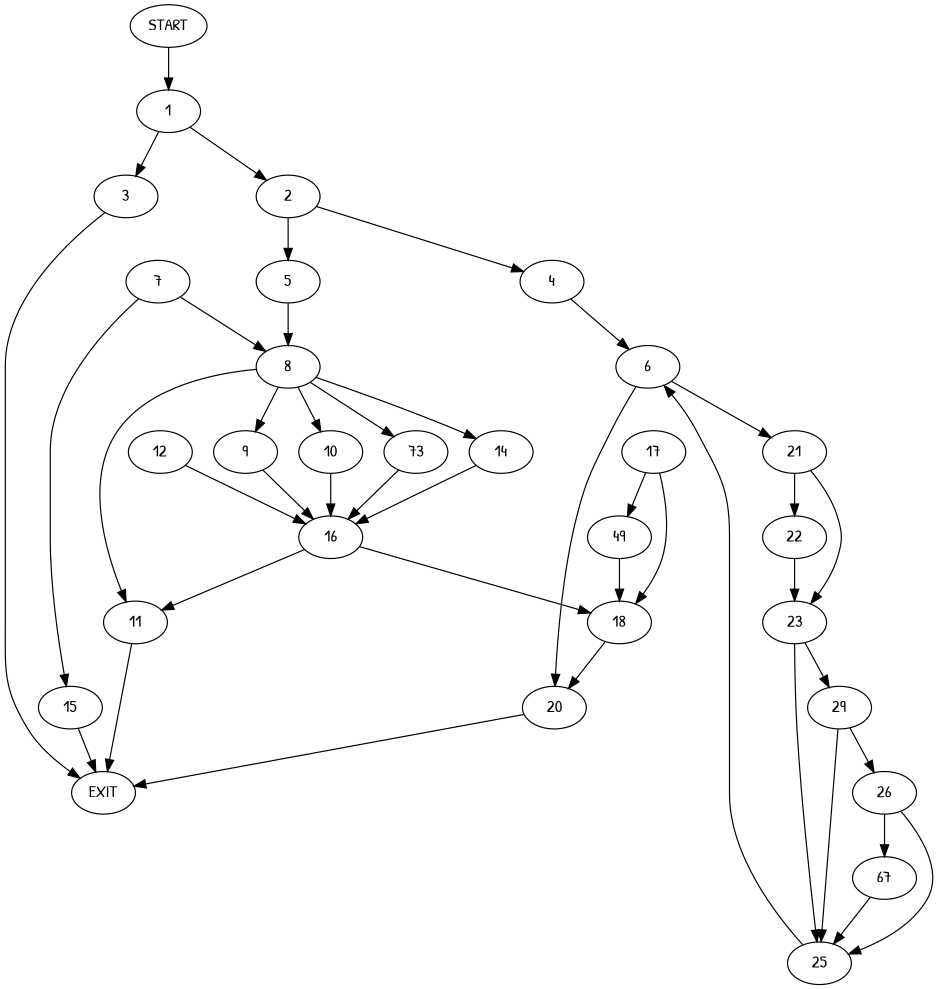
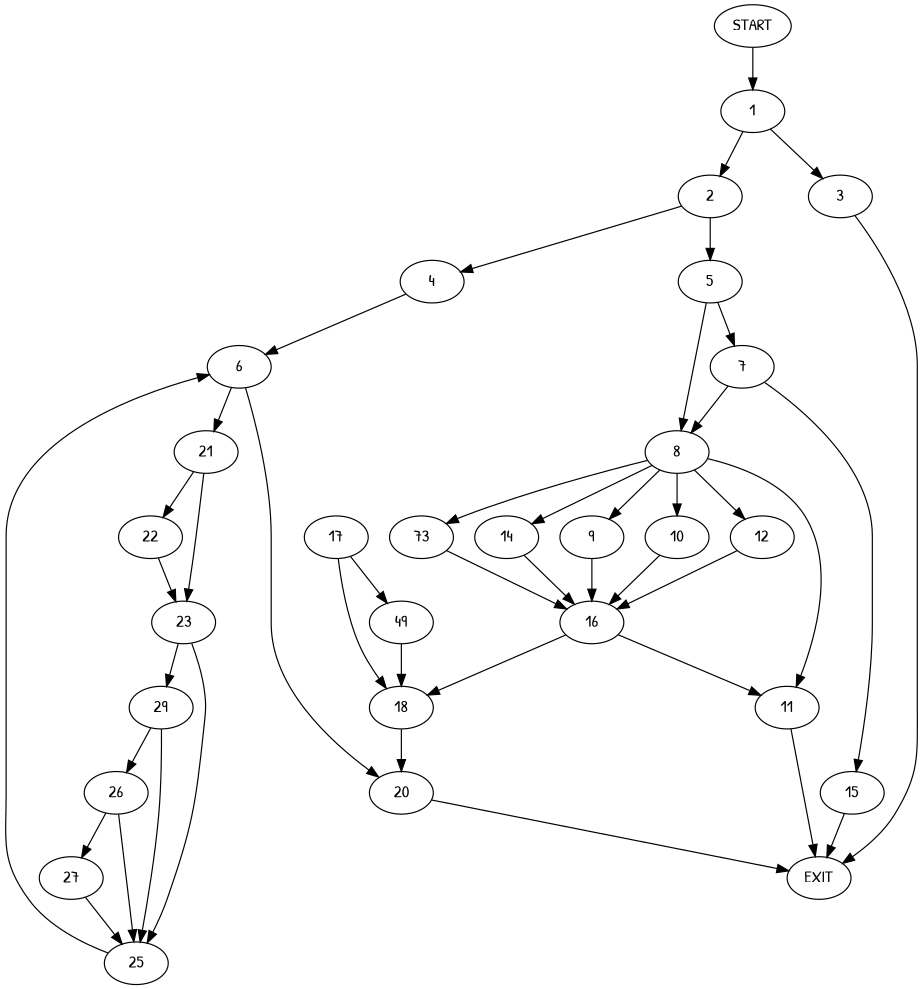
edge "5" -> "7": added
edge "8" -> "12": added
node "67": label "67" -> "27"
